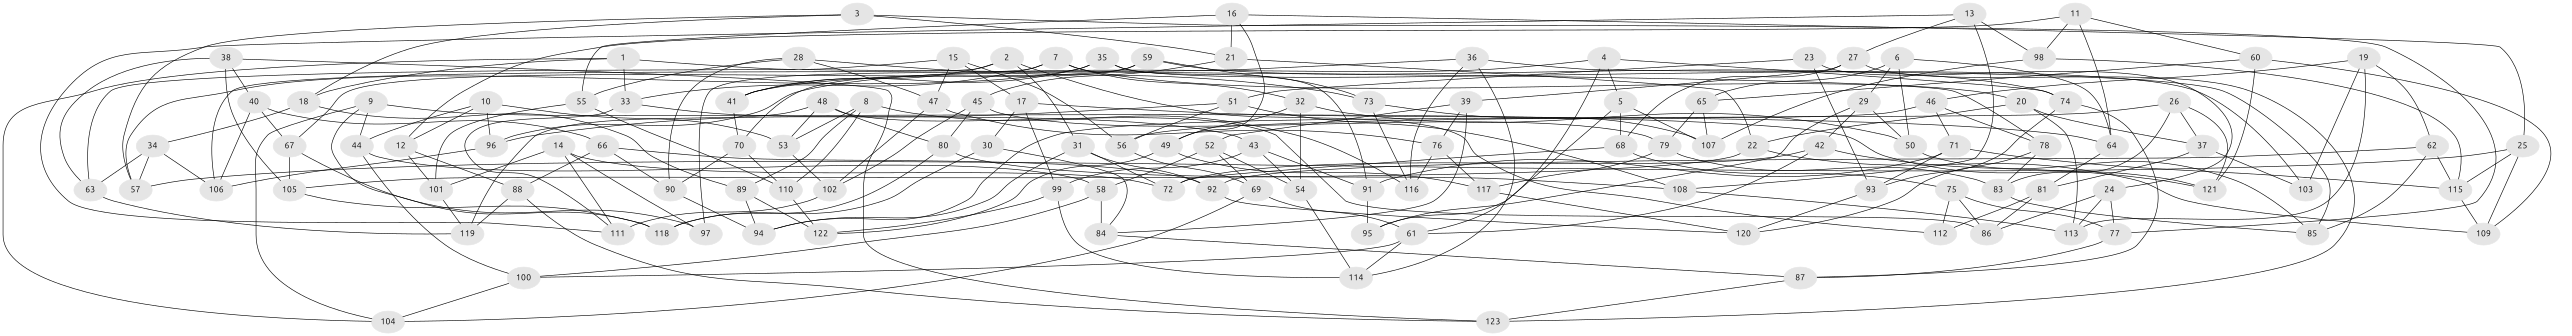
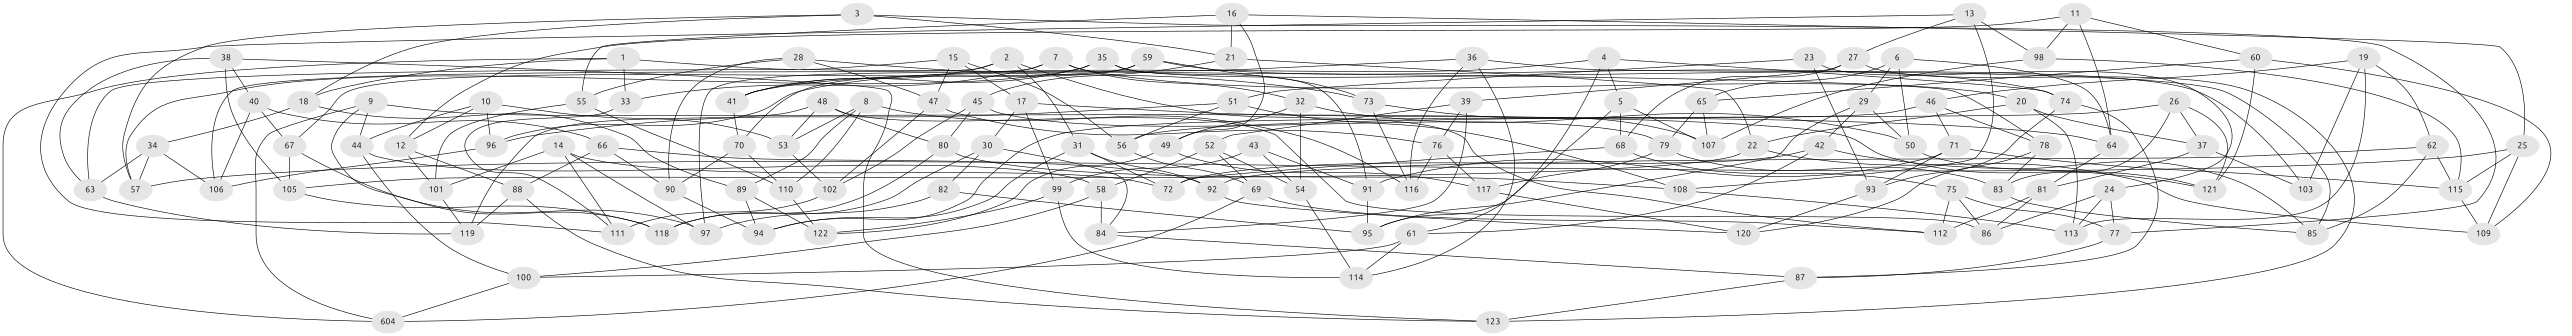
edge "33" -- "43": removed
node "82": added
edge "69" -- "61": now "69" -- "112"
node "104": label "104" -> "604"
